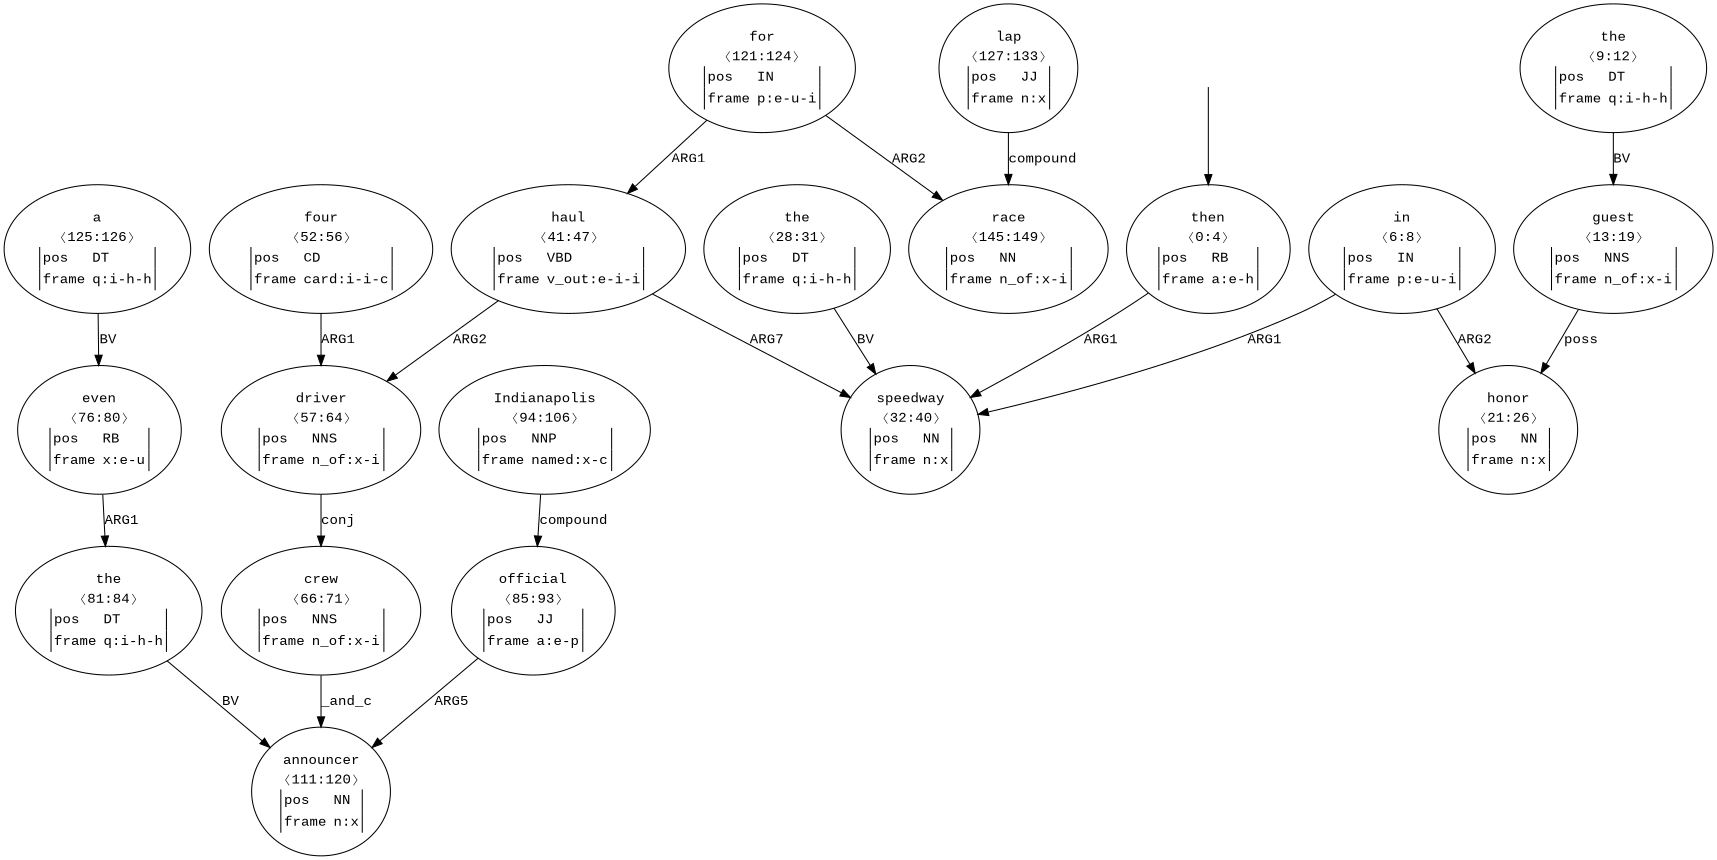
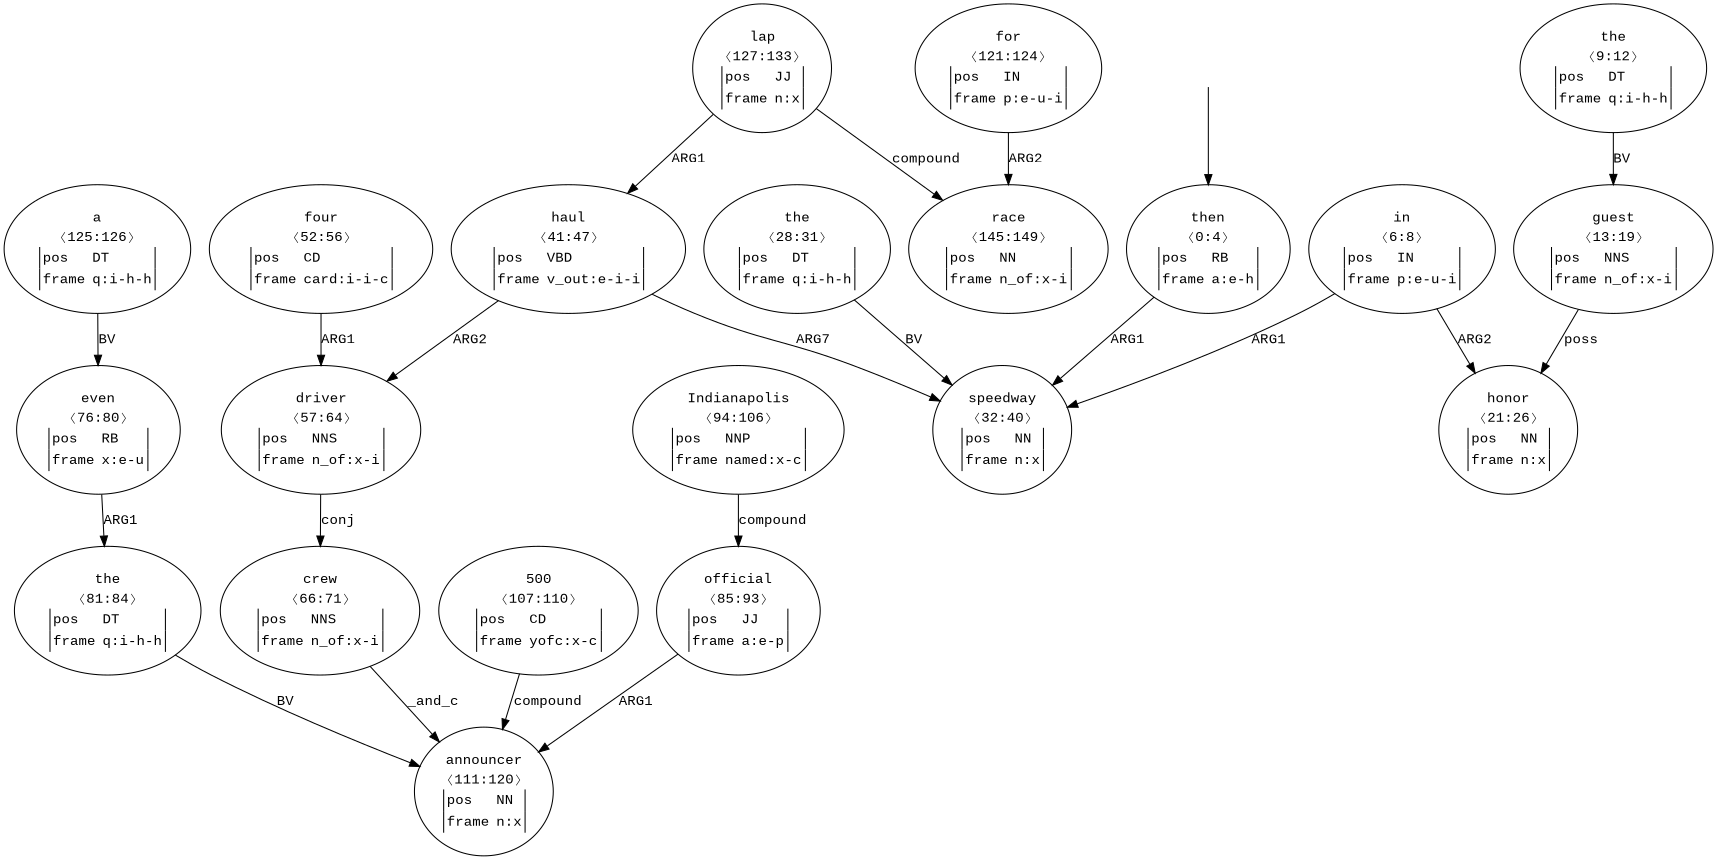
edge "for" -> "haul": now "lap" -> "haul"
node "500": added
edge "official" -> "announcer": label "ARG5" -> "ARG1"
